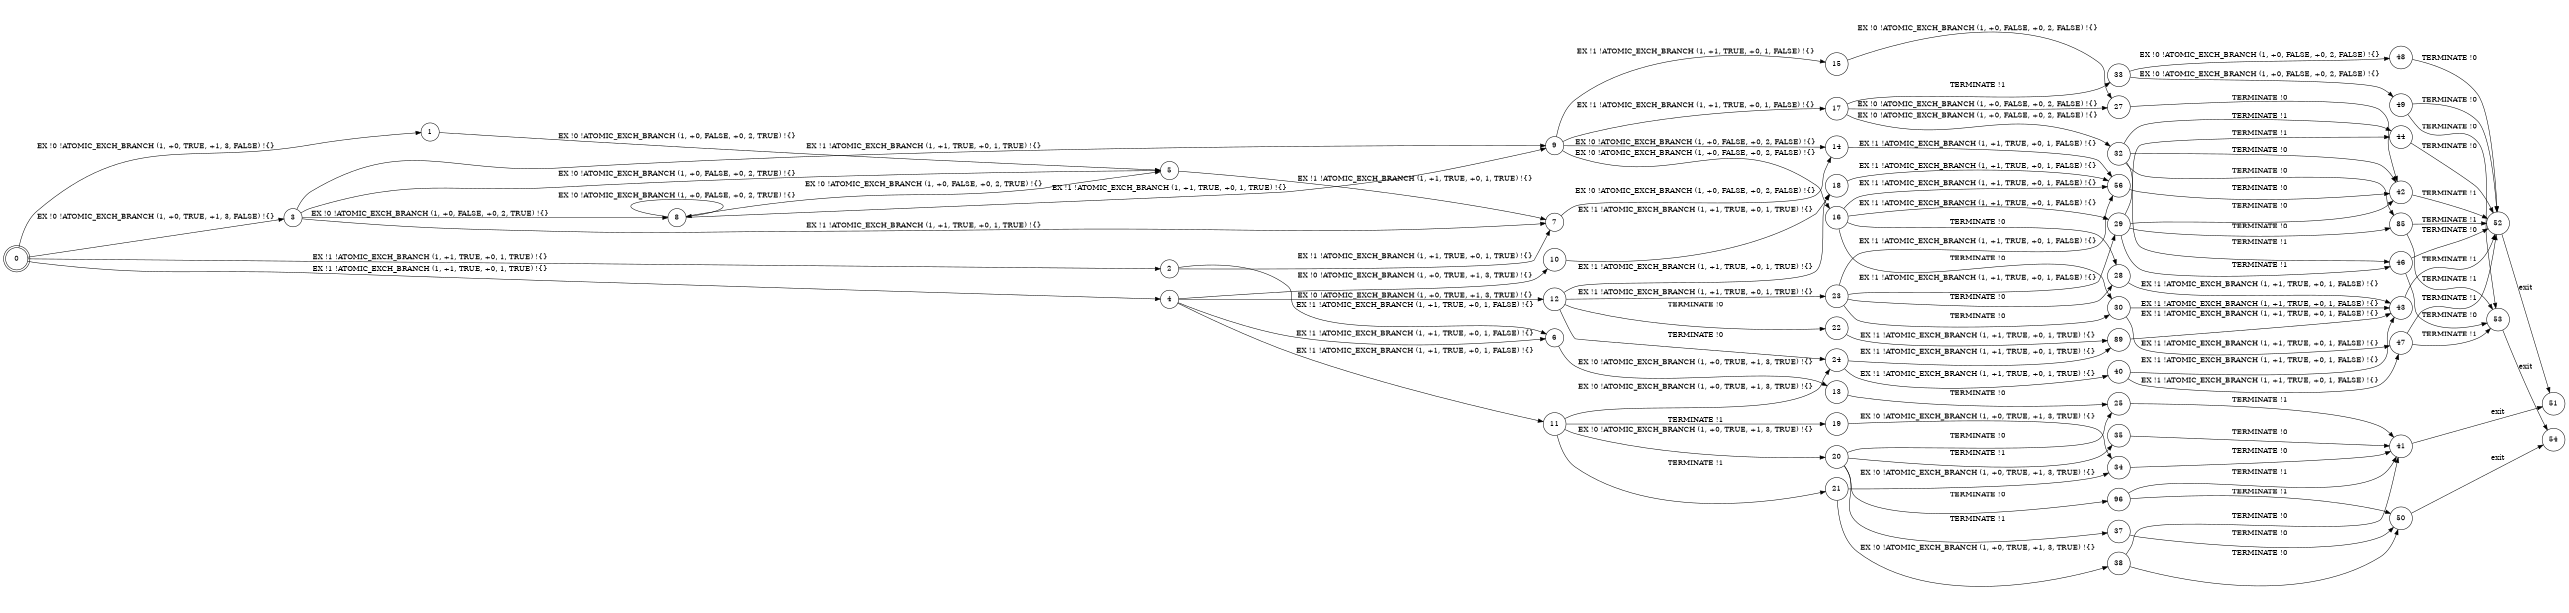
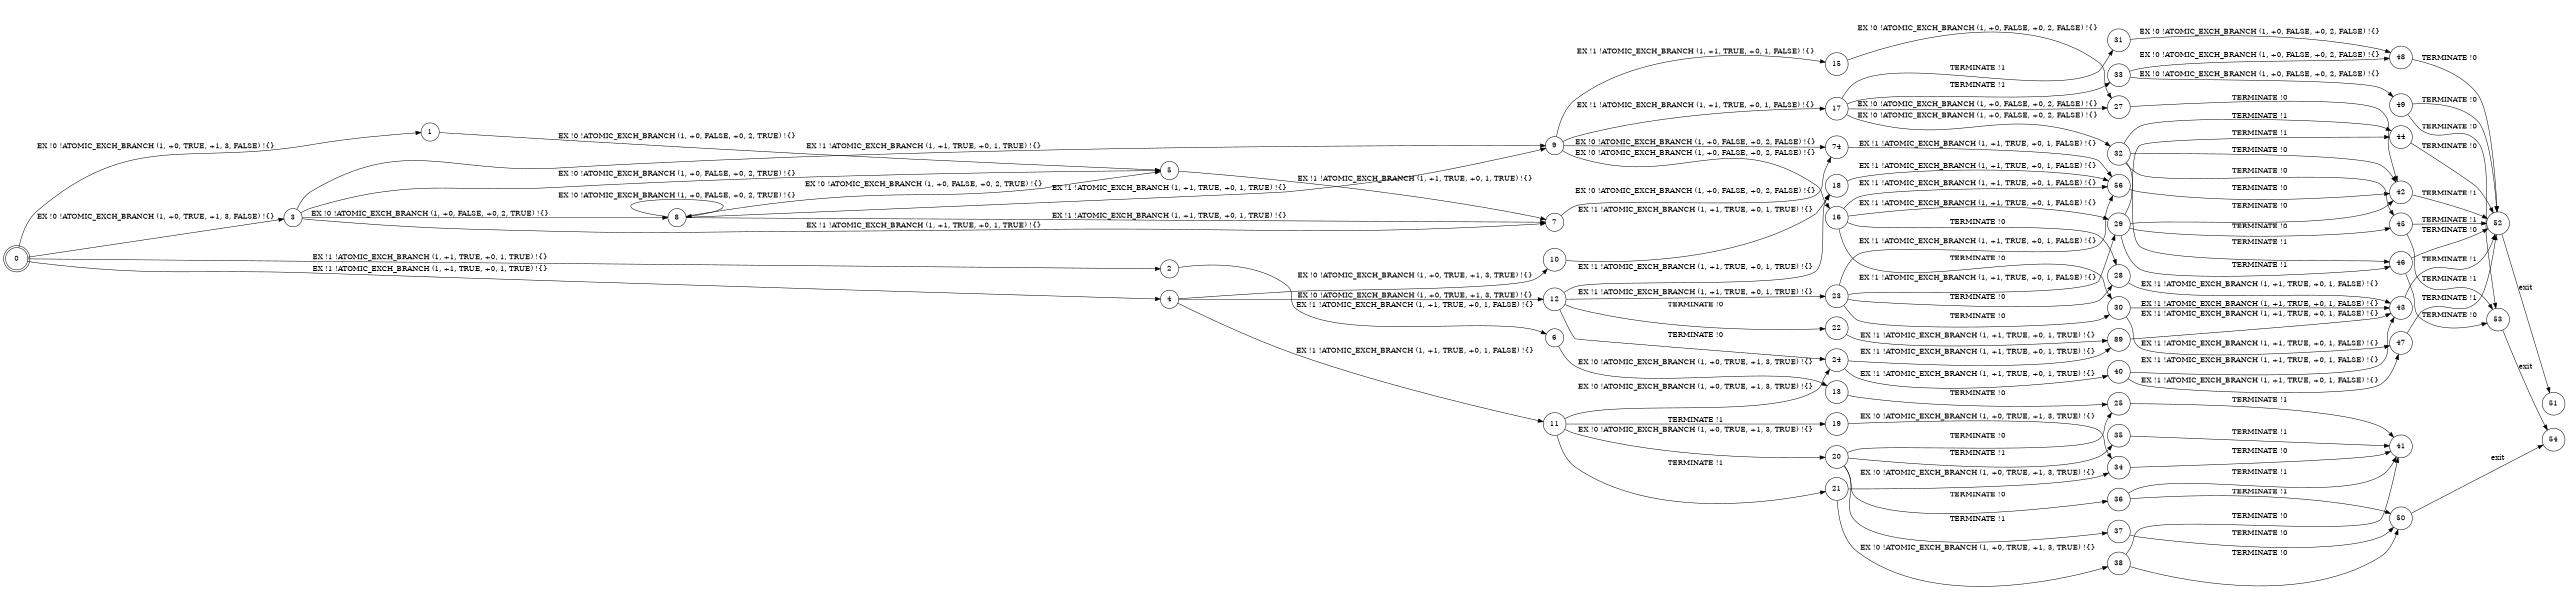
node "31": added
node "14": label "14" -> "74"
node "85": label "85" -> "45"
edge "2" -> "7": now "8" -> "7"
edge "4" -> "6": removed, label "EX !1 !ATOMIC_EXCH_BRANCH (1, +1, TRUE, +0, 1, FALSE) !{}"
edge "47" -> "53": removed, label "TERMINATE !1"
edge "41" -> "51": removed, label "exit"
edge "35" -> "41": label "TERMINATE !0" -> "TERMINATE !1"
node "96": label "96" -> "36"
